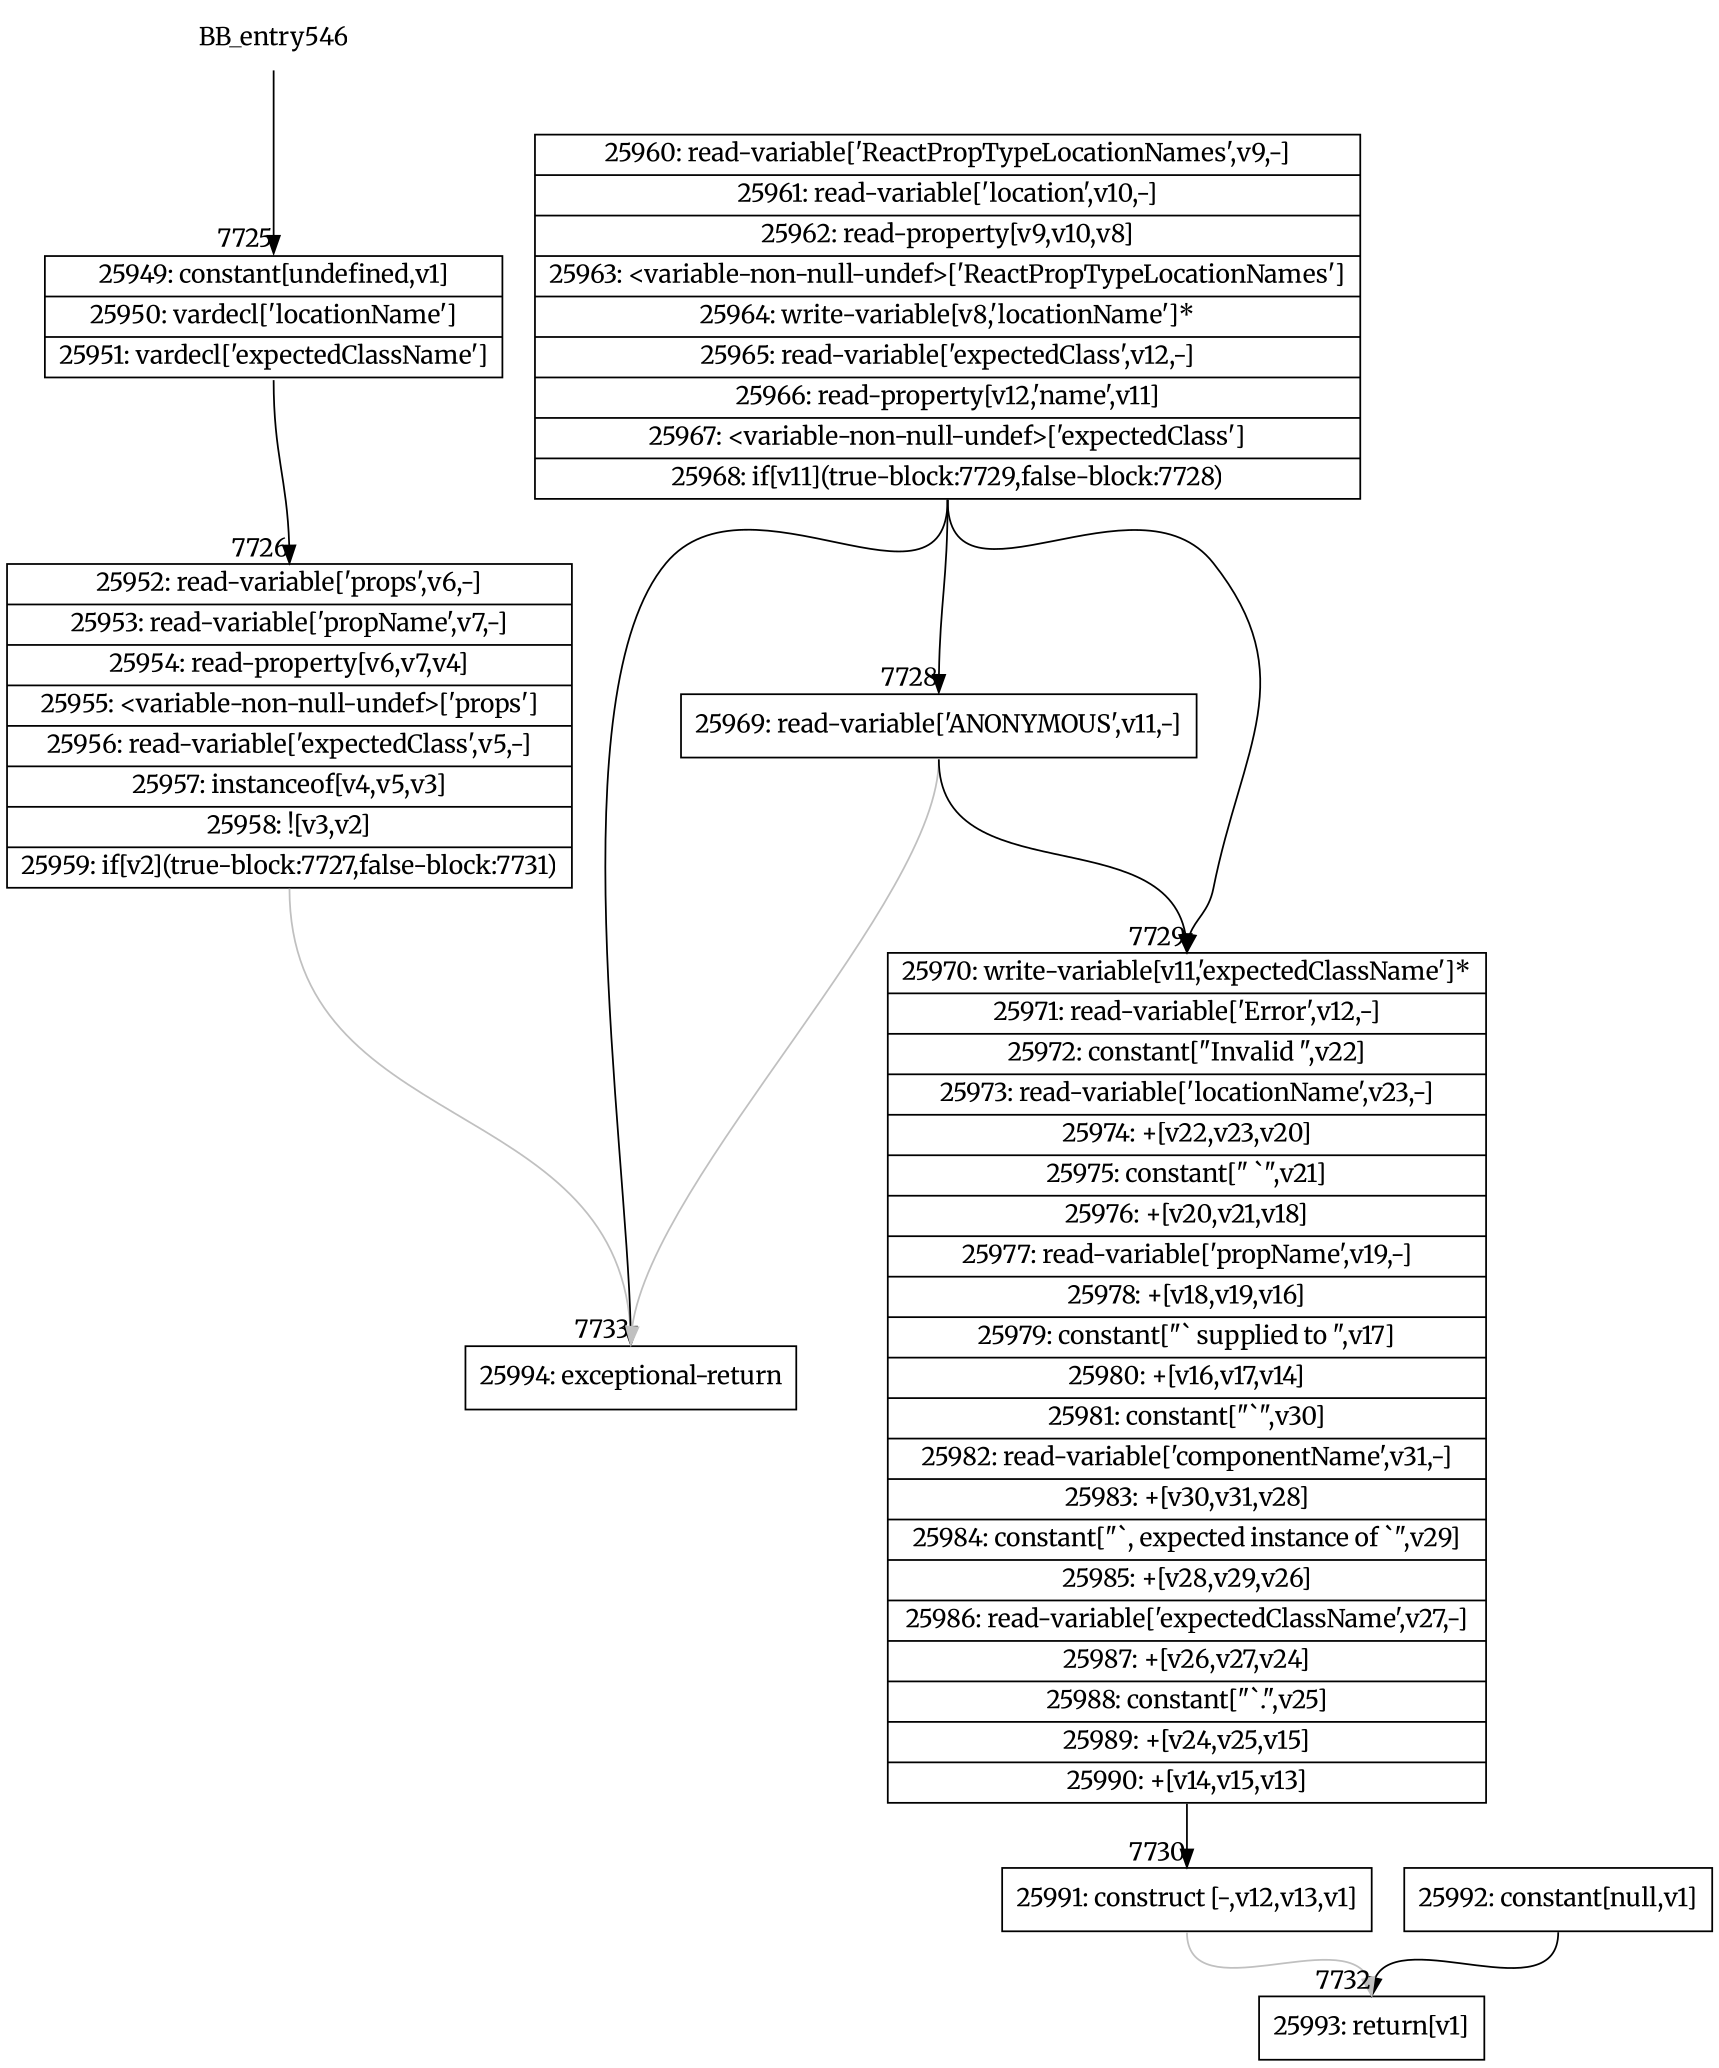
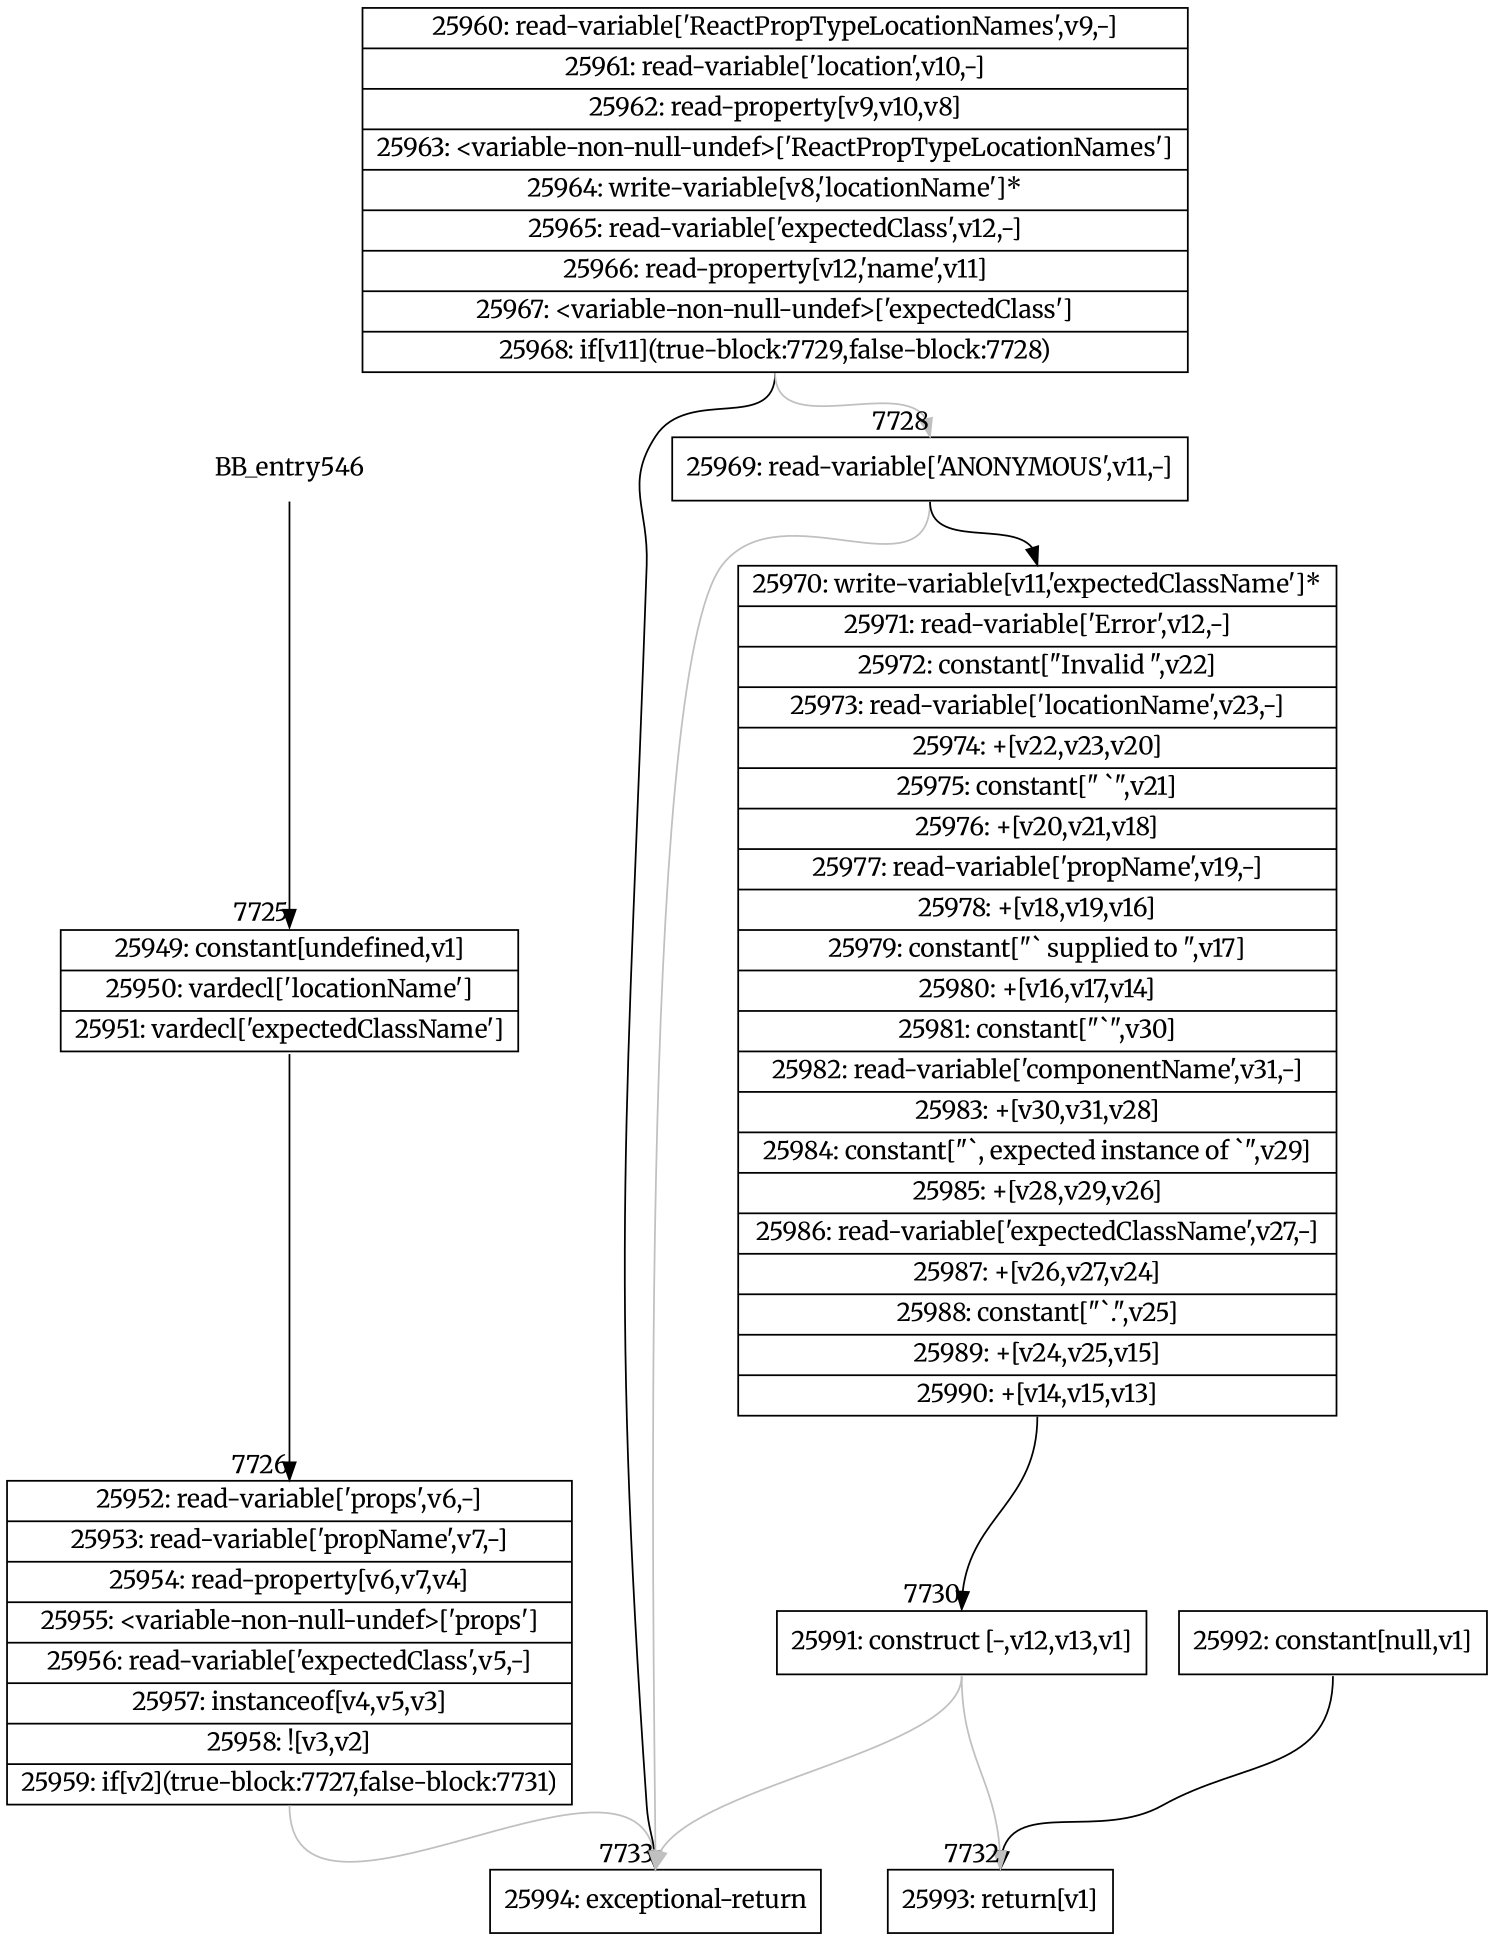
edge "25960: read-variable['ReactPropTypeLocationNames',v9,-]" -> "25969: read-variable['ANONYMOUS',v11,-]": color black -> gray
edge "25960: read-variable['ReactPropTypeLocationNames',v9,-]" -> "25970: write-variable[v11,'expectedClassName']*": removed
edge "25991: construct [-,v12,v13,v1]" -> "25994: exceptional-return": added
